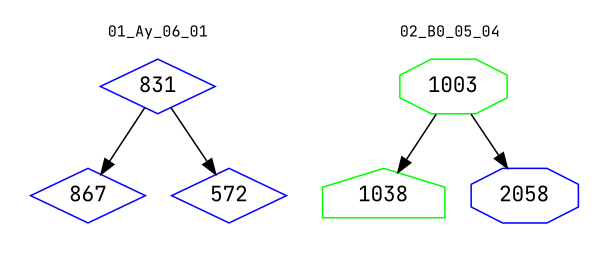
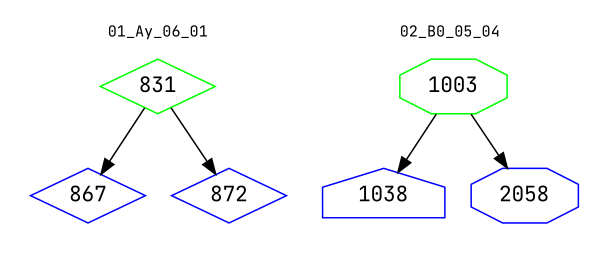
node "831": color blue -> green
node "572": label "572" -> "872"
node "1038": color green -> blue
